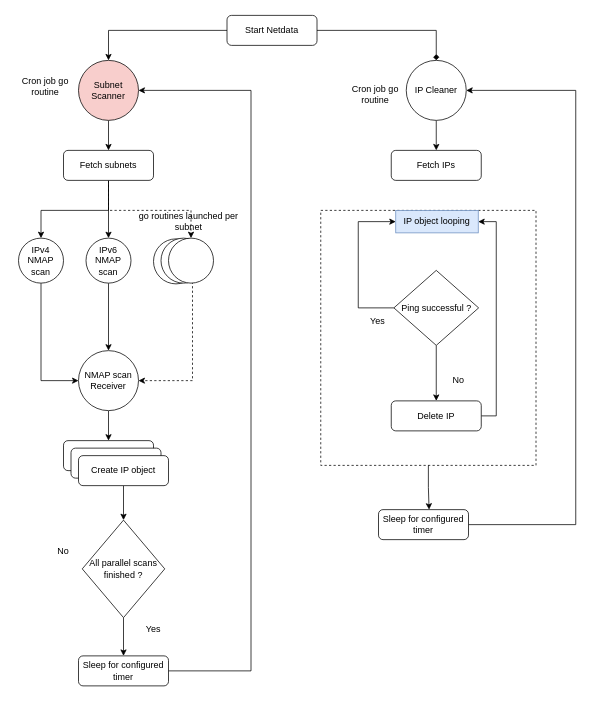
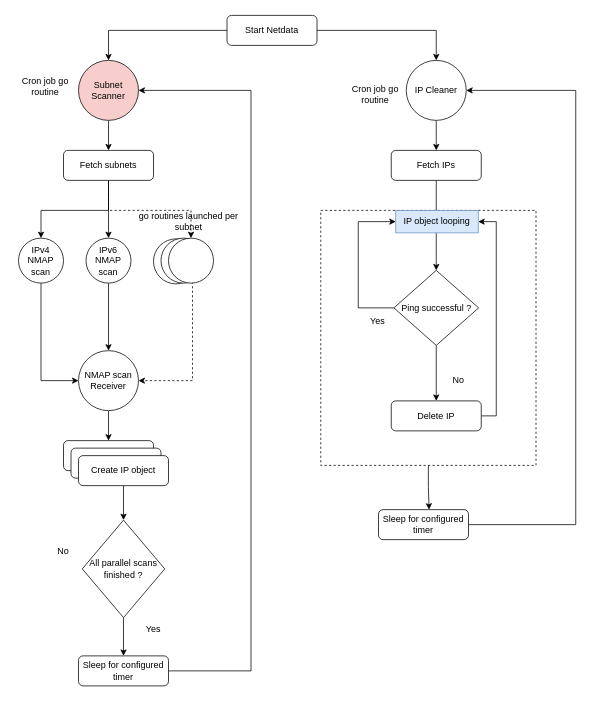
edge "Start Netdata" -> "IP Cleaner": arrowhead diamond -> classic
edge "Fetch IPs" -> "Ping successful ?": added
